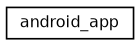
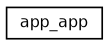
node "android_app": label "android_app" -> "app_app"
